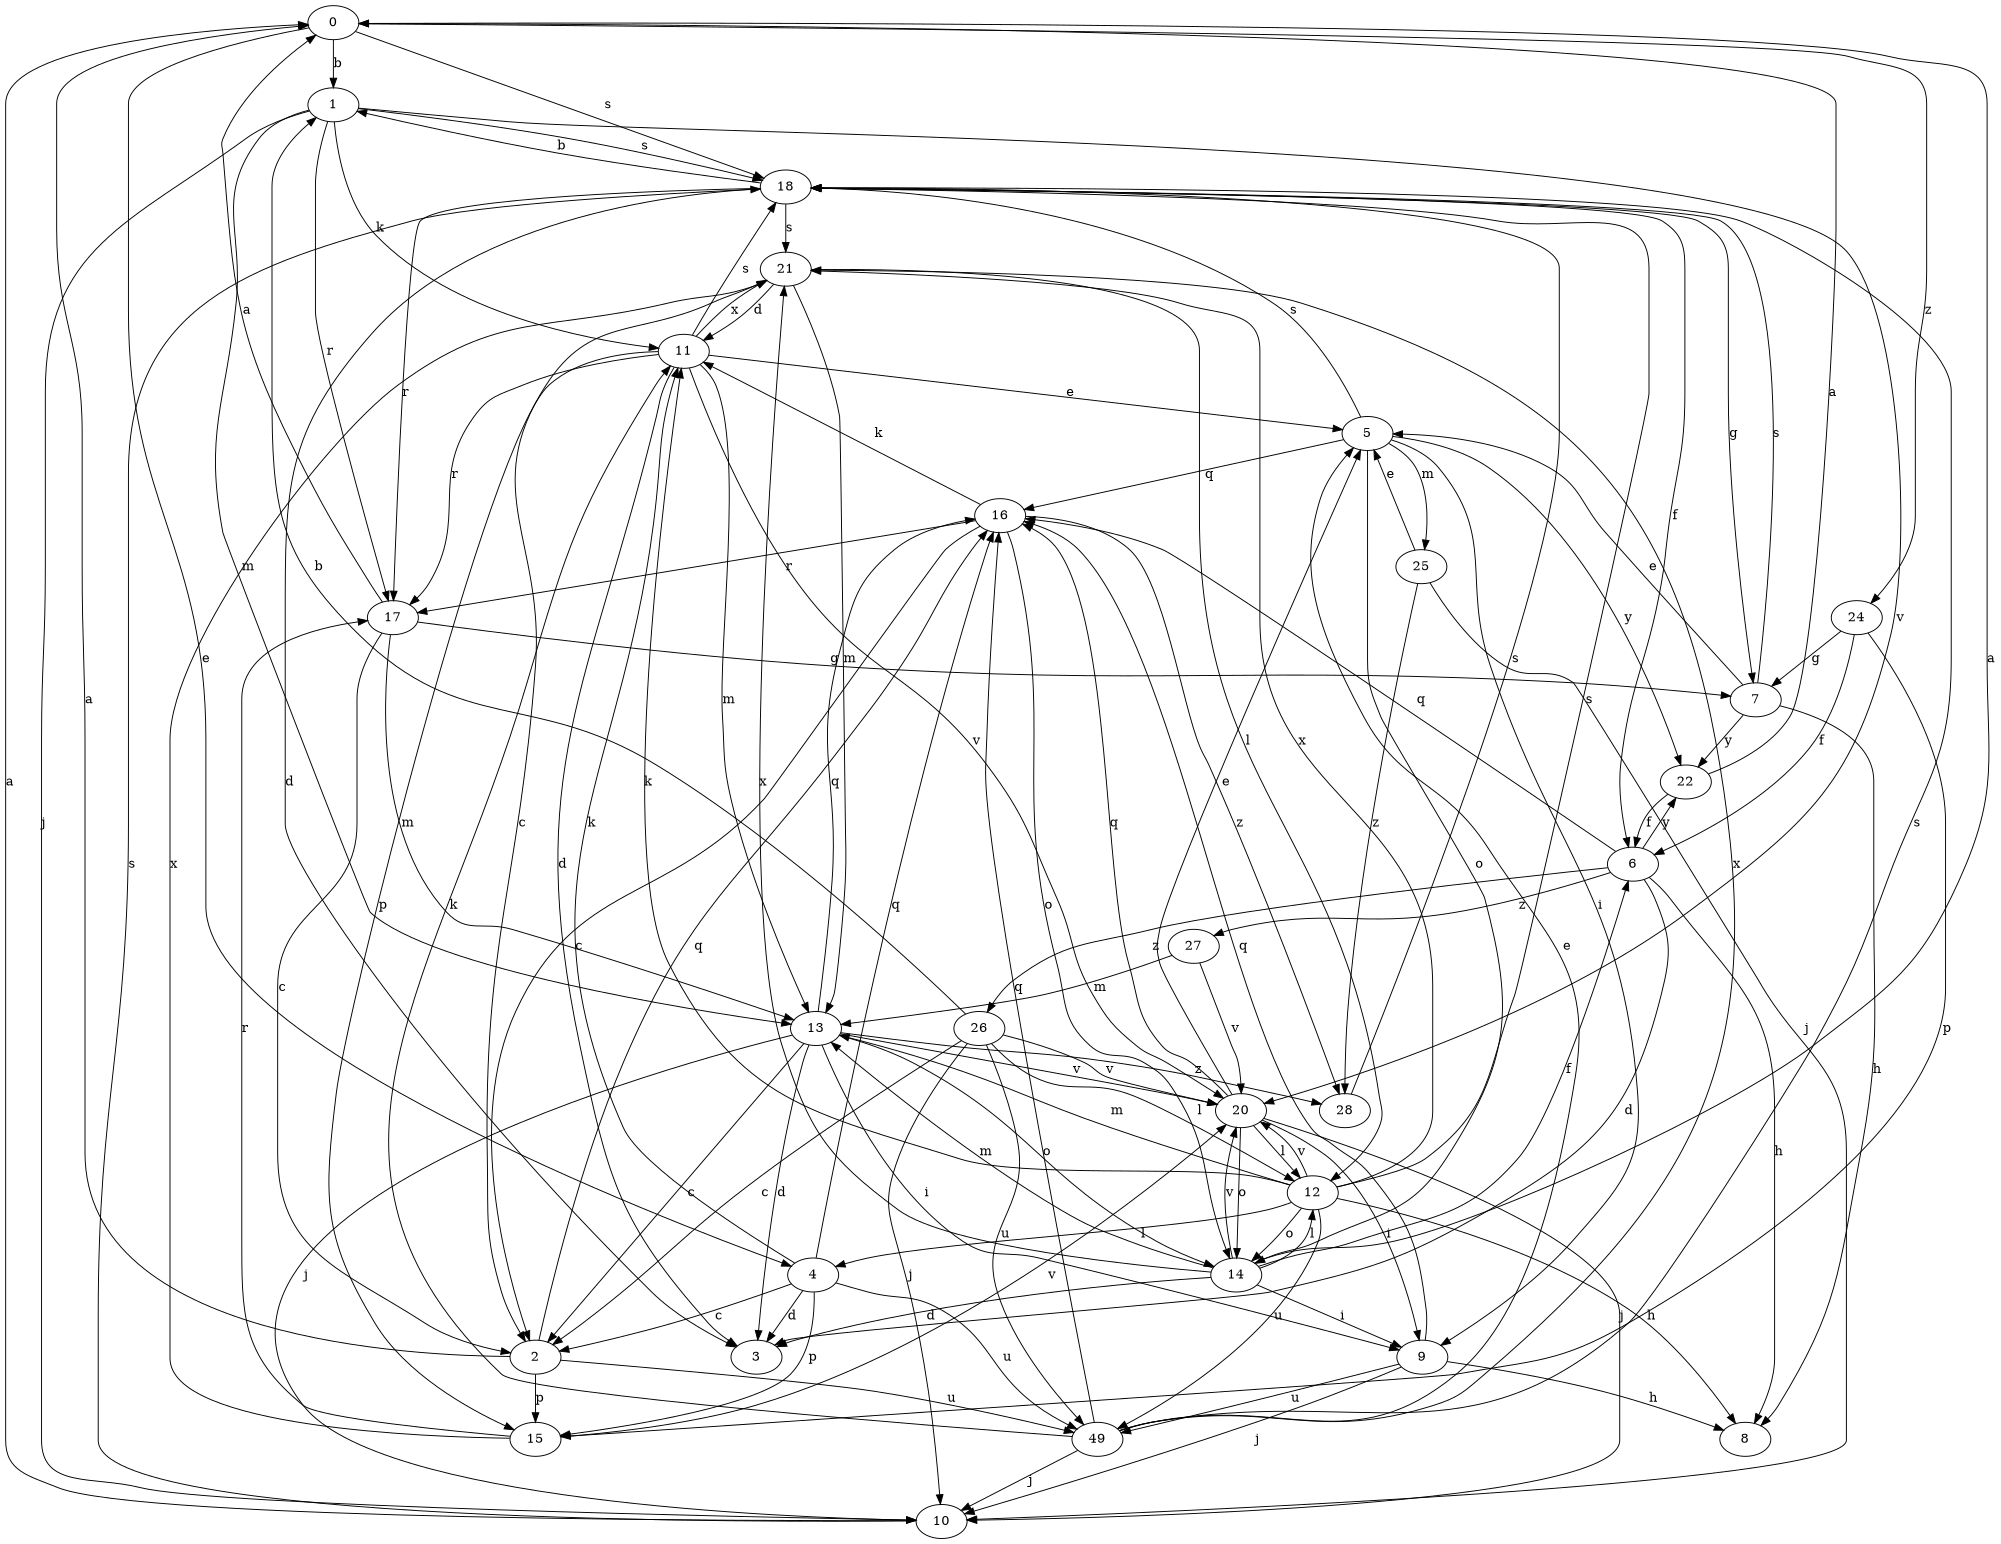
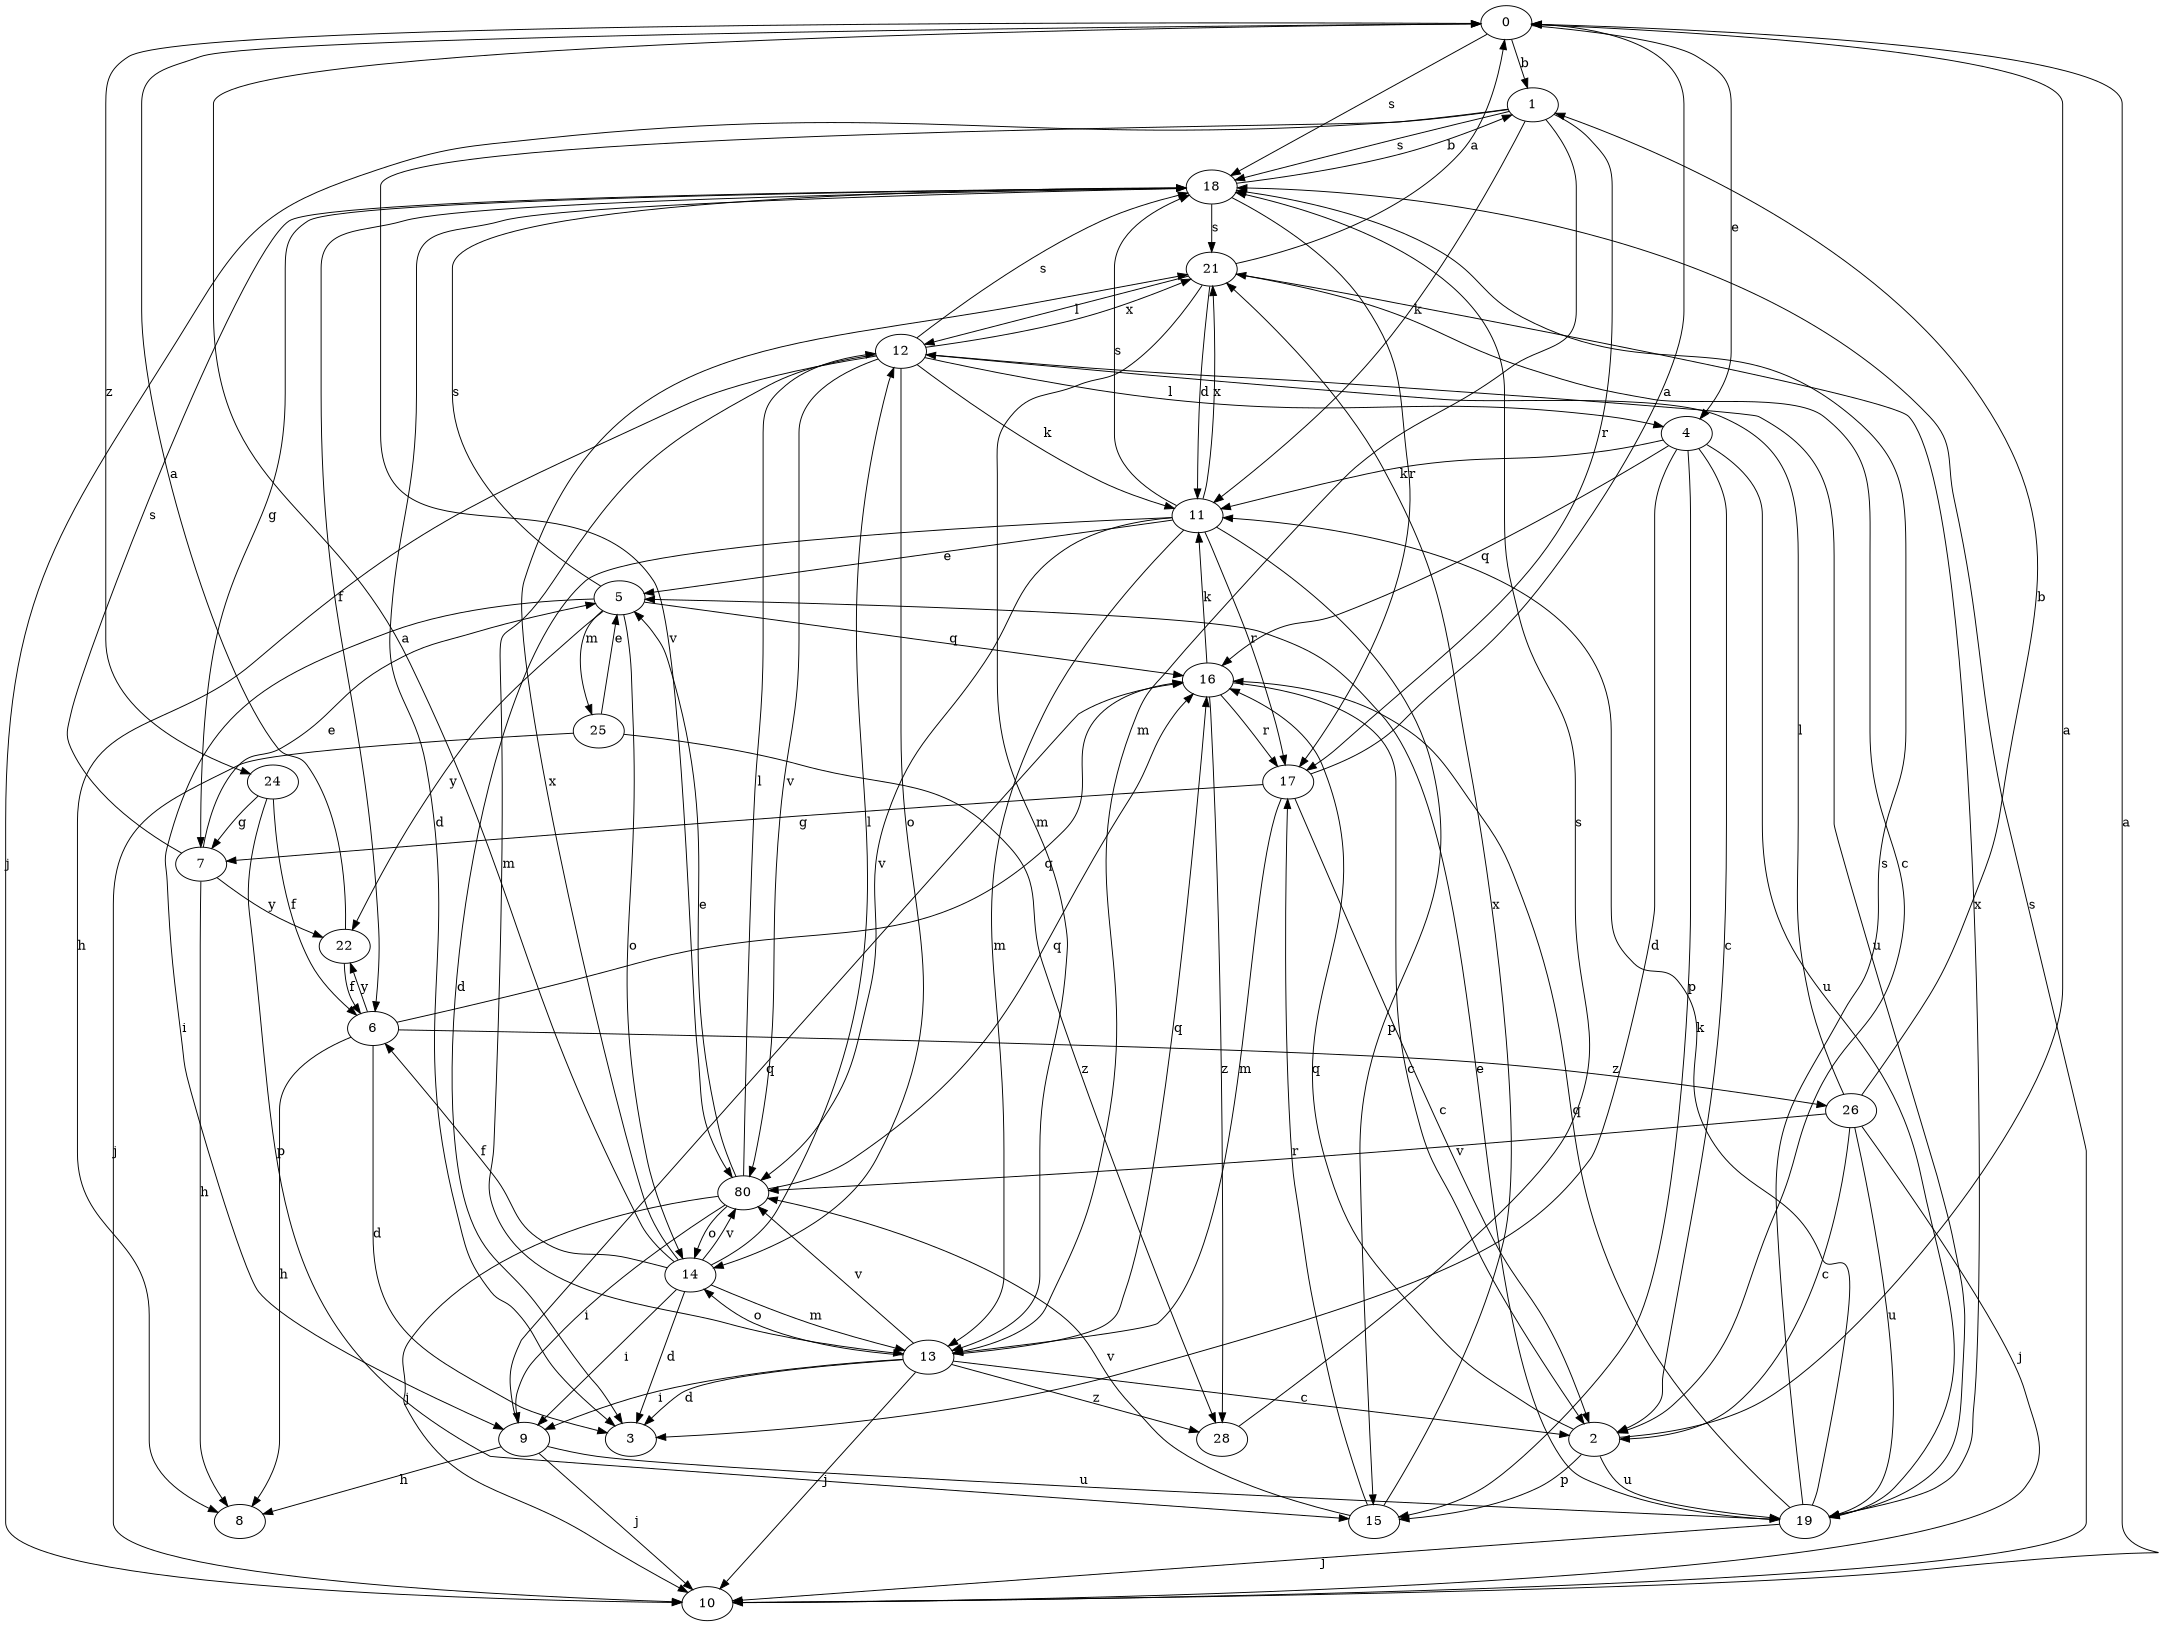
edge "21" -> "0": added, label "a"
edge "16" -> "14": removed, label "o"
node "27": removed
node "20": label "20" -> "80"
node "49": label "49" -> "19"
